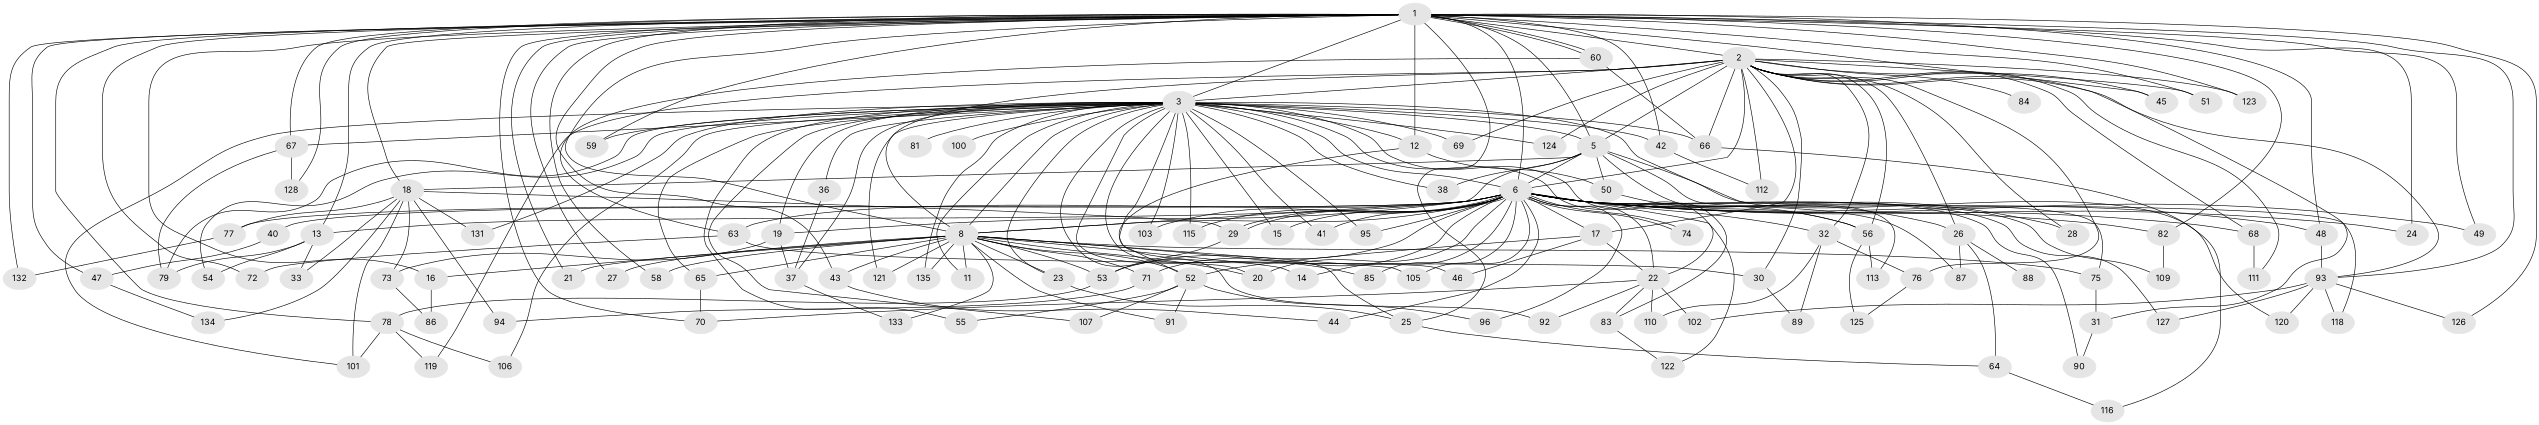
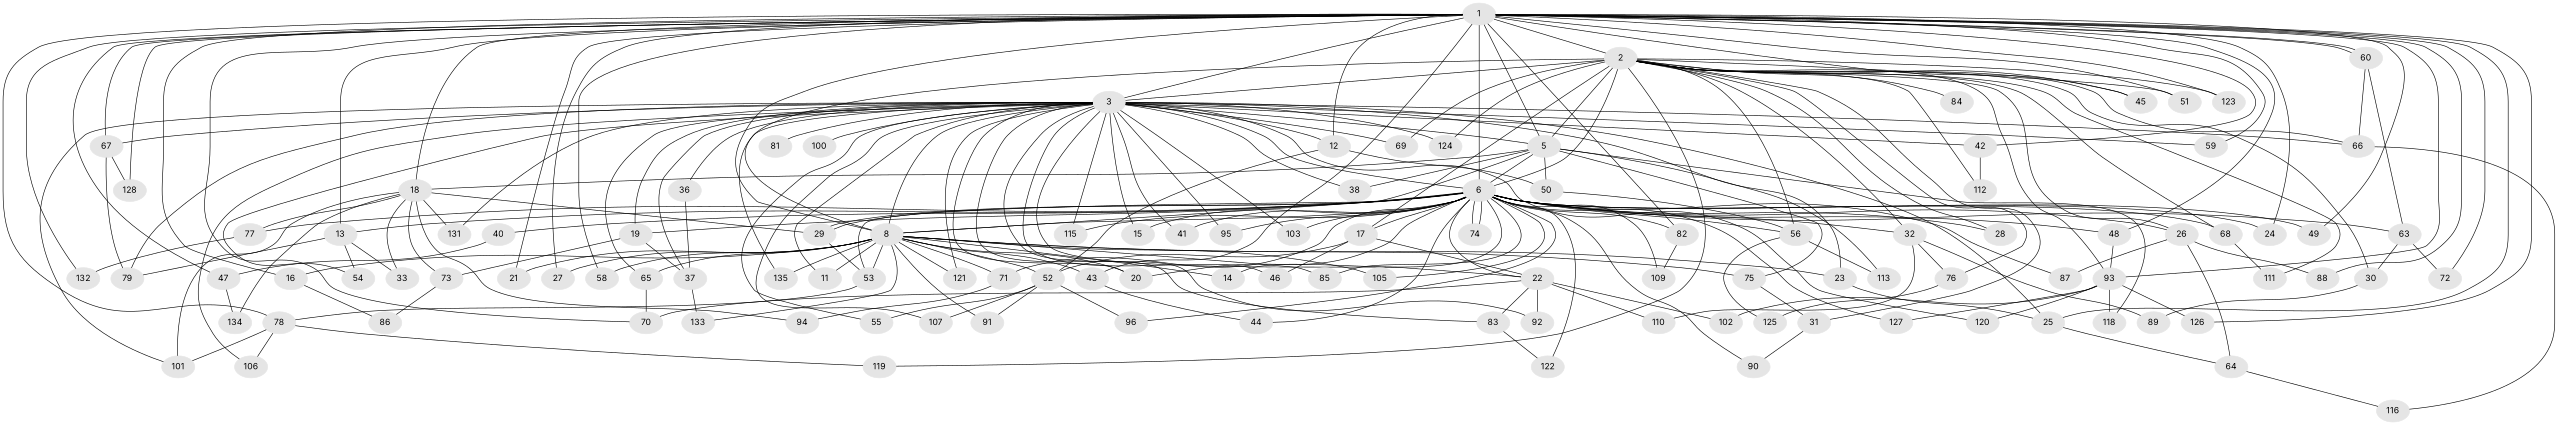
edge "1" -- "88": added
